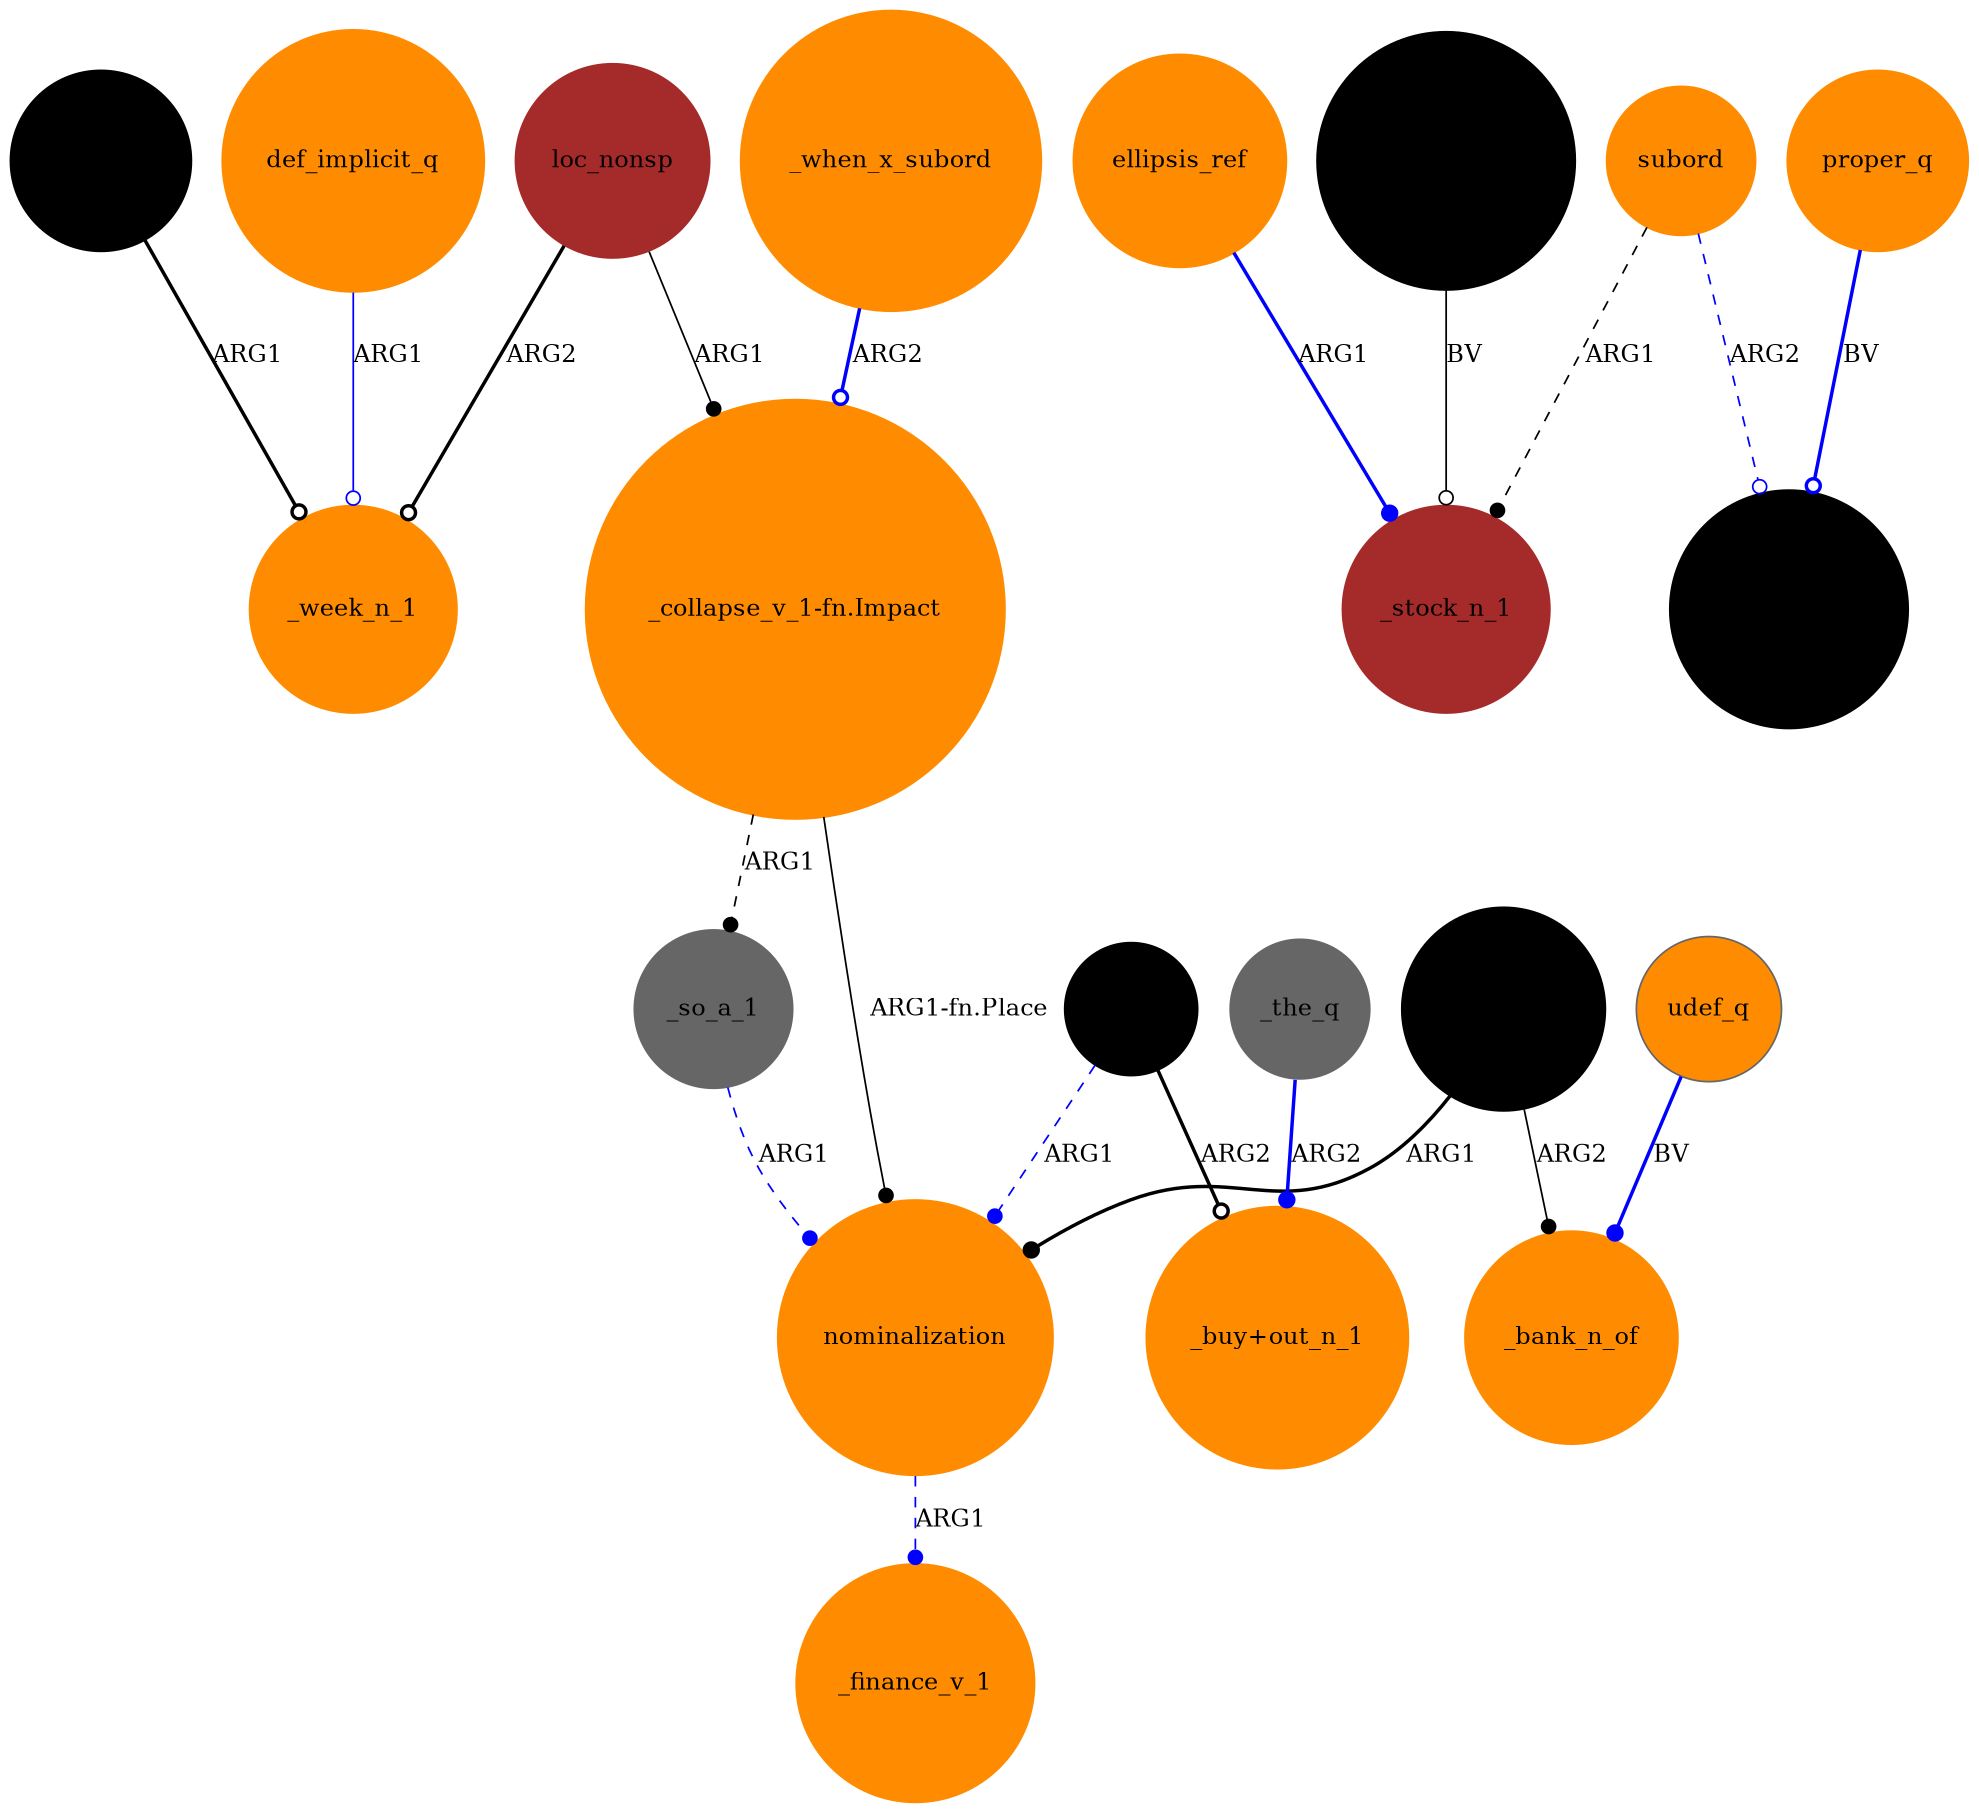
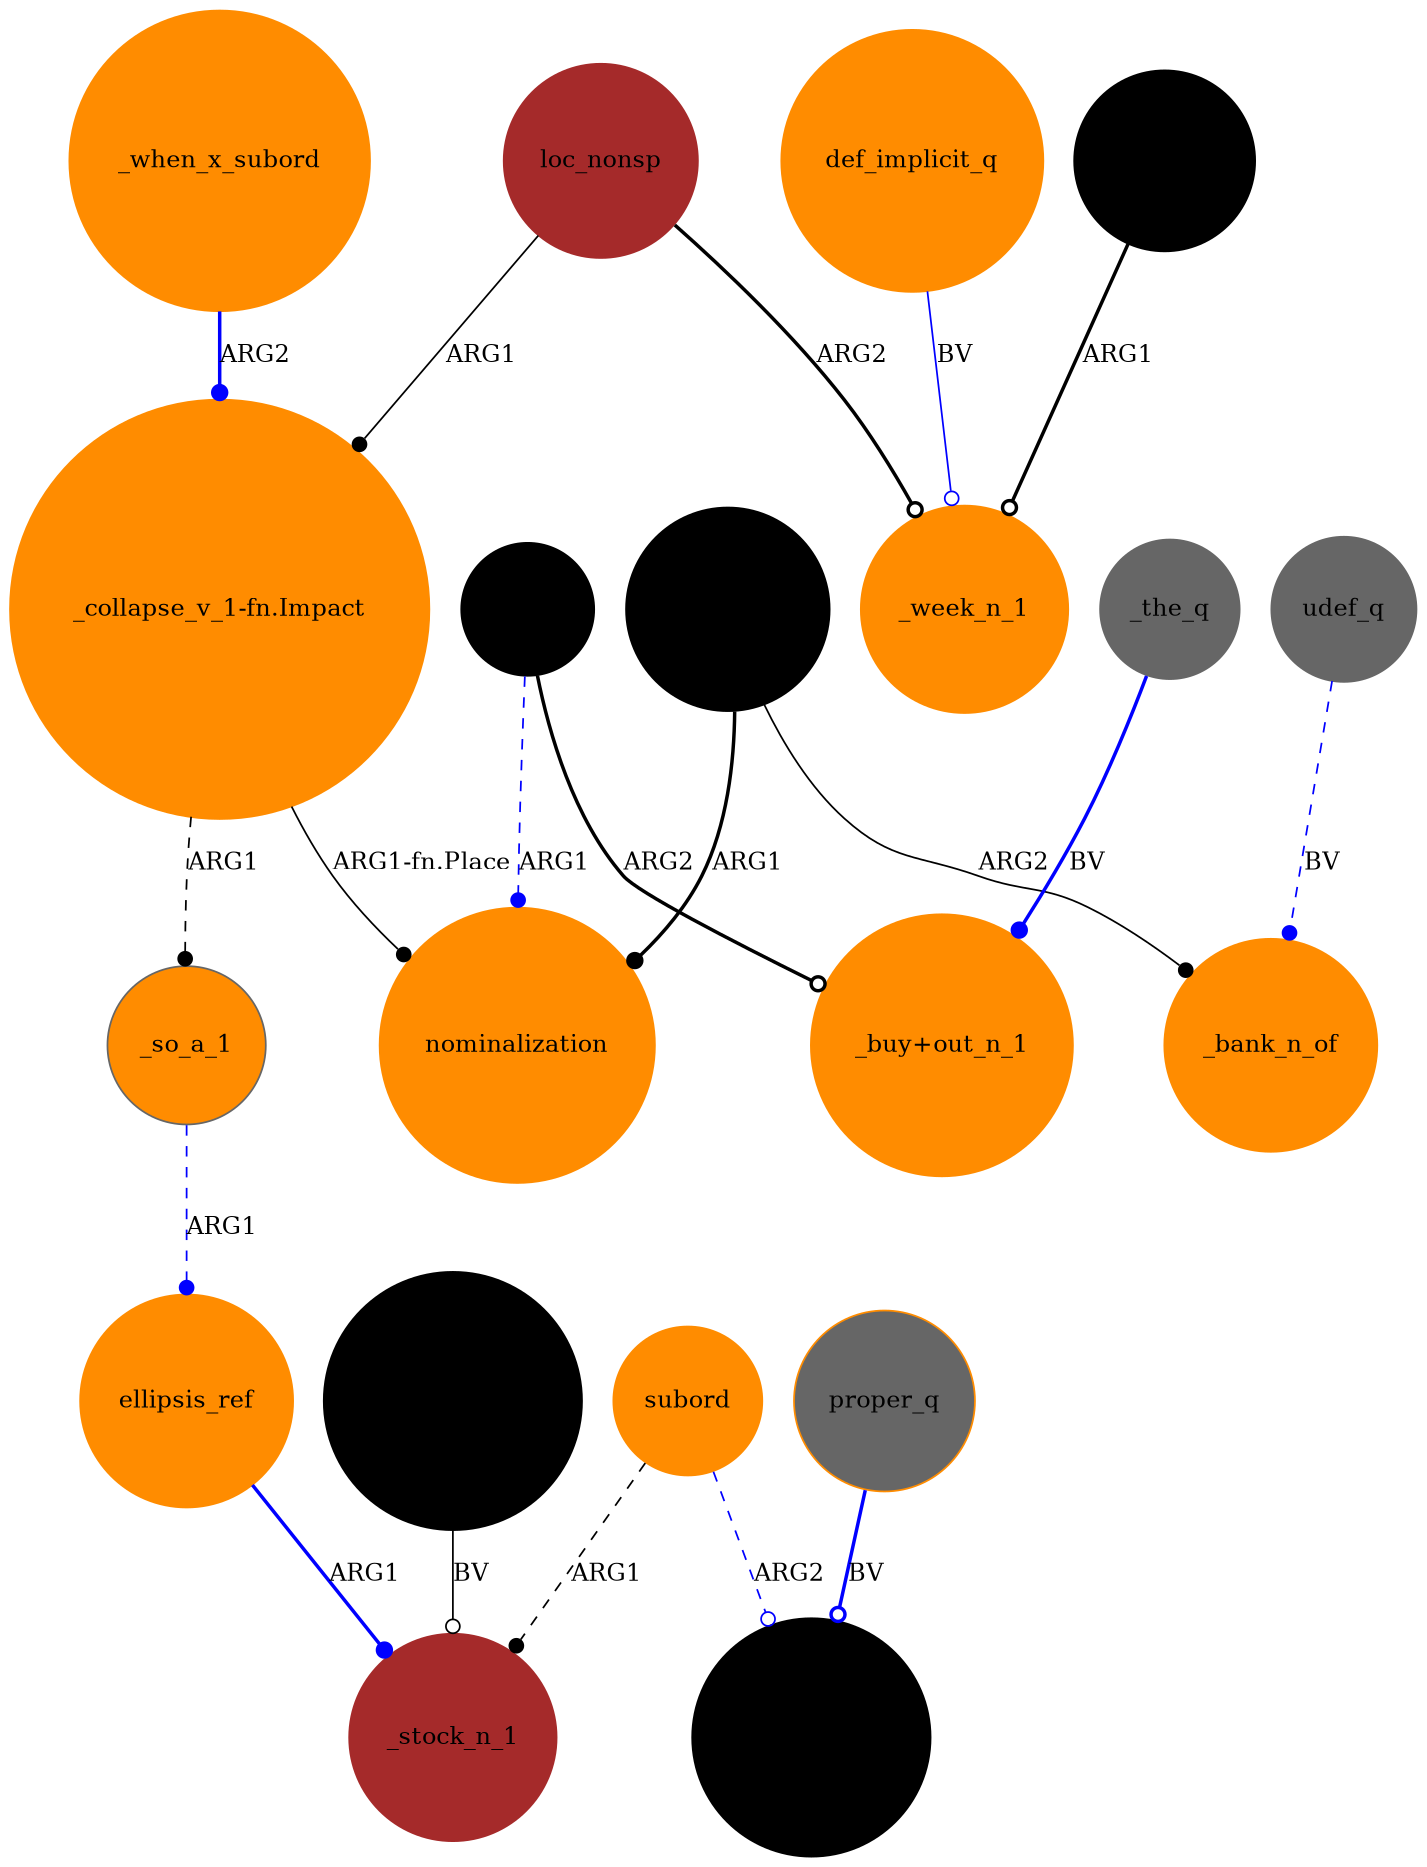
node "proper_q": fillcolor darkorange -> gray40
edge "_when_x_subord" -> "_collapse_v_1-fn.Impact": arrowhead odot -> dot
edge "def_implicit_q" -> "_week_n_1": label "ARG1" -> "BV"
node "_so_a_1": fillcolor gray40 -> darkorange
node "udef_q": fillcolor darkorange -> gray40
edge "udef_q" -> "_bank_n_of": style bold -> dashed
edge "_the_q" -> "_buy+out_n_1": label "ARG2" -> "BV"
edge "_so_a_1" -> "nominalization": now "_so_a_1" -> "ellipsis_ref"
node "_finance_v_1": removed
